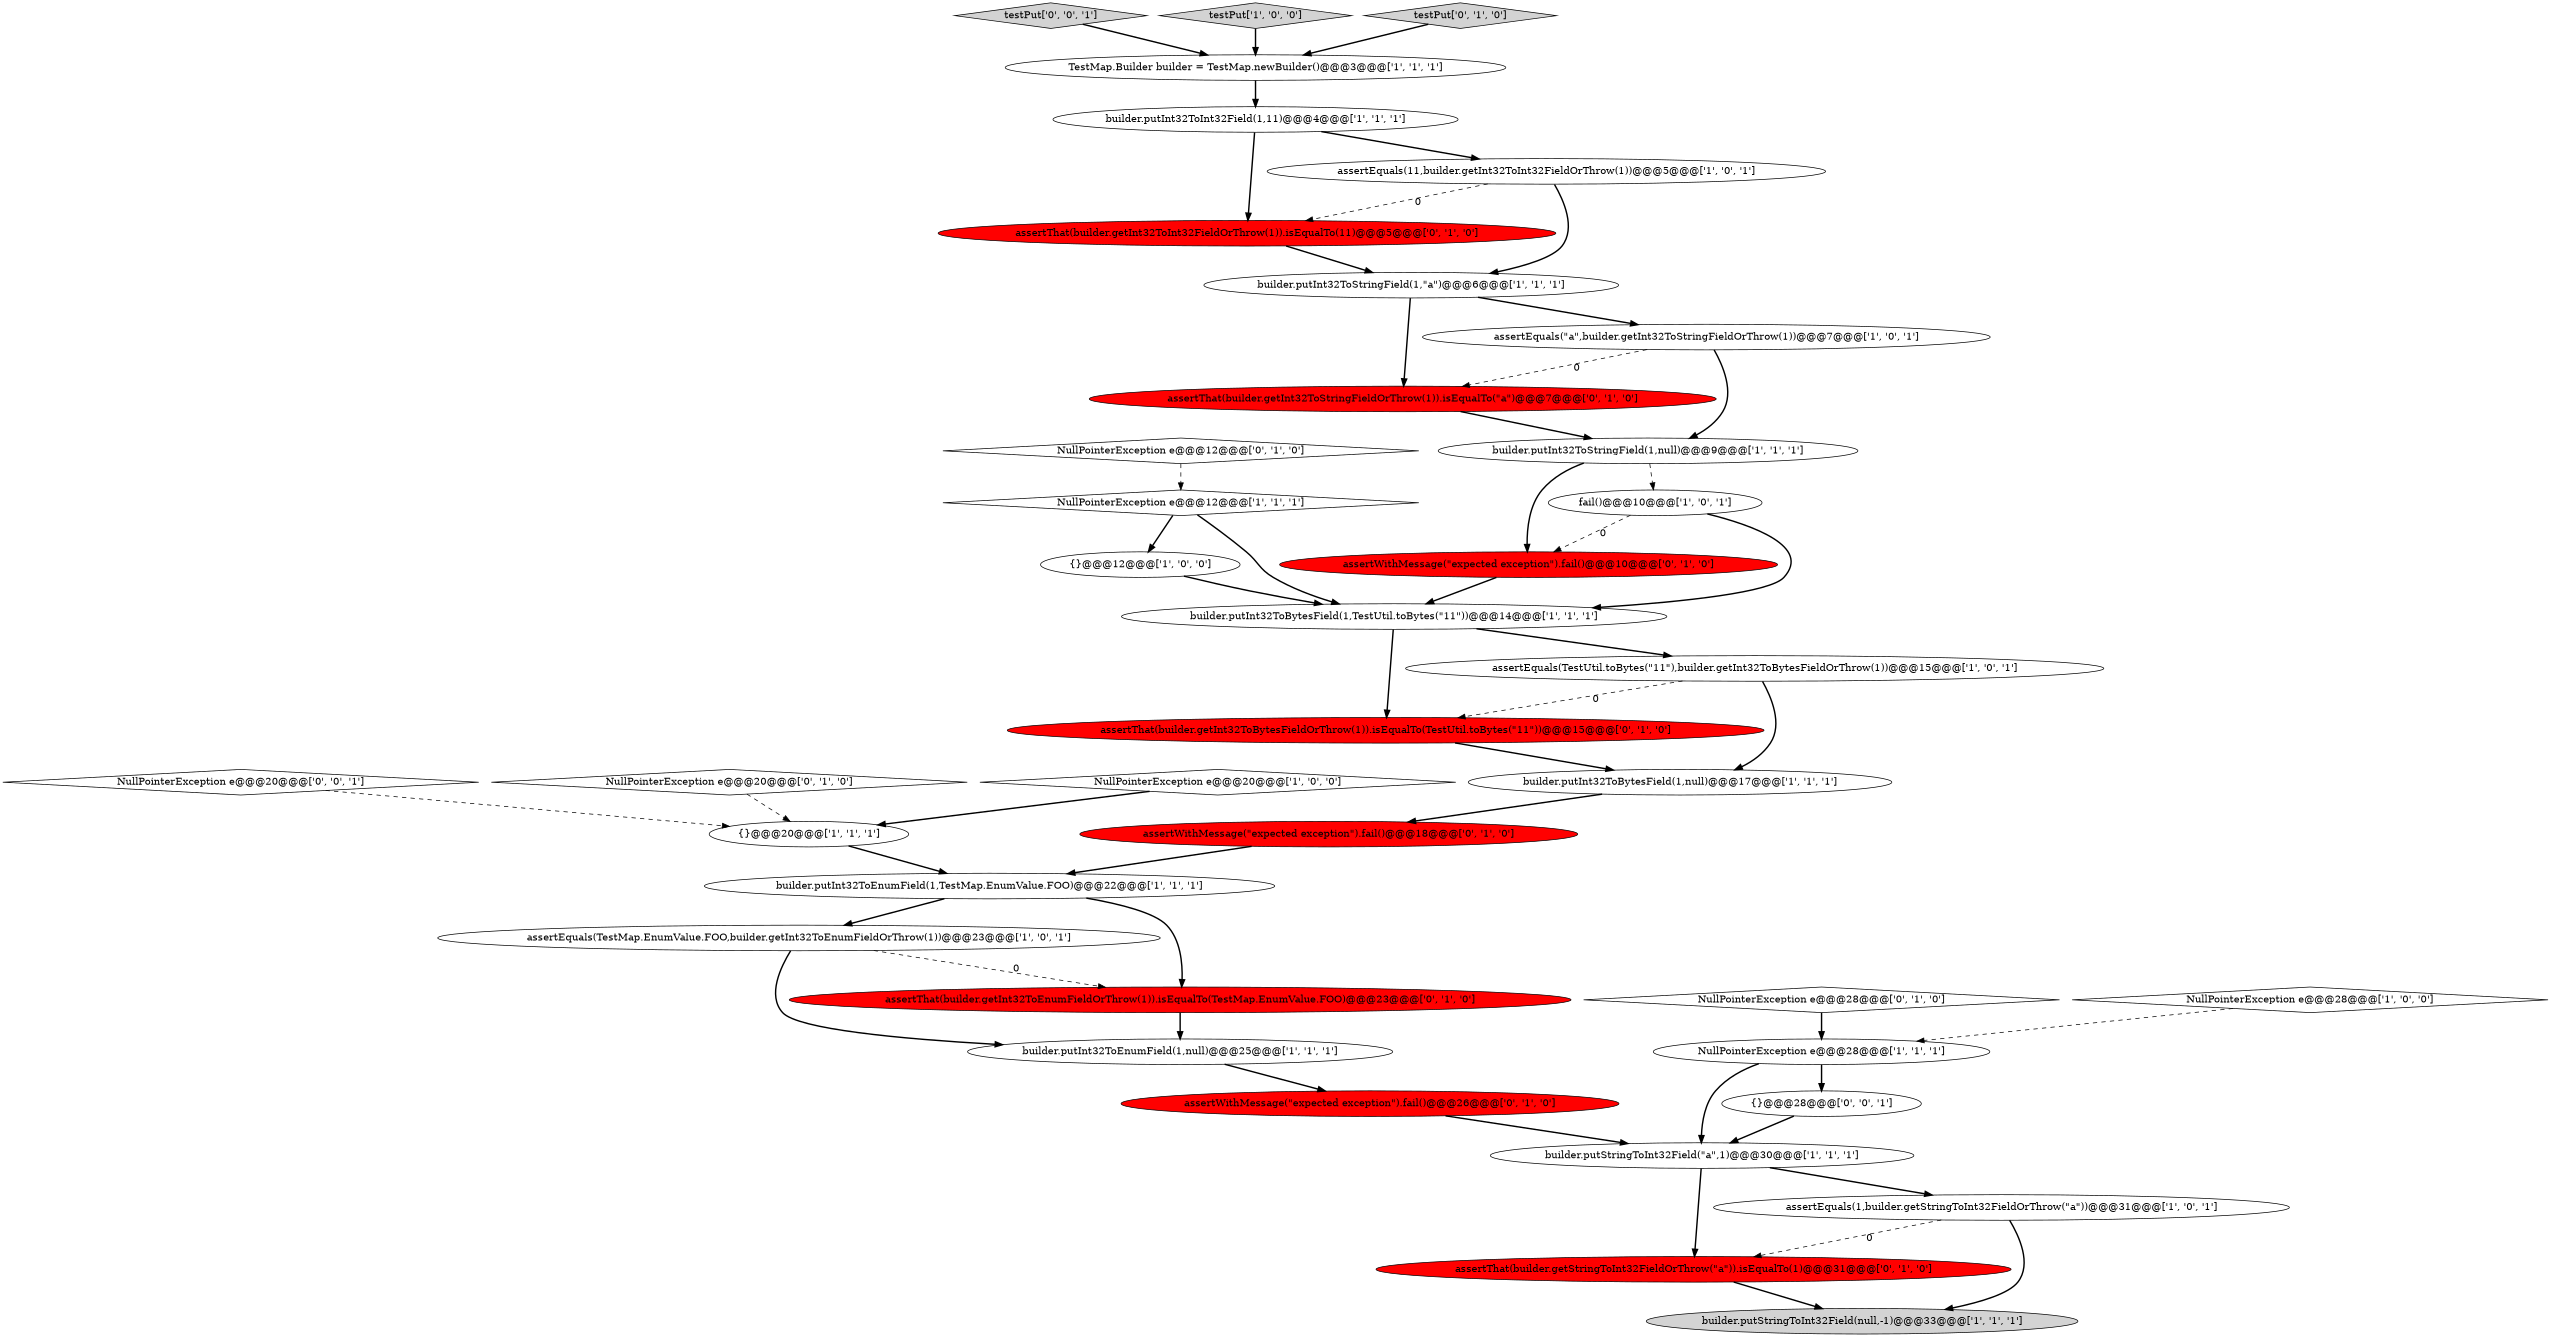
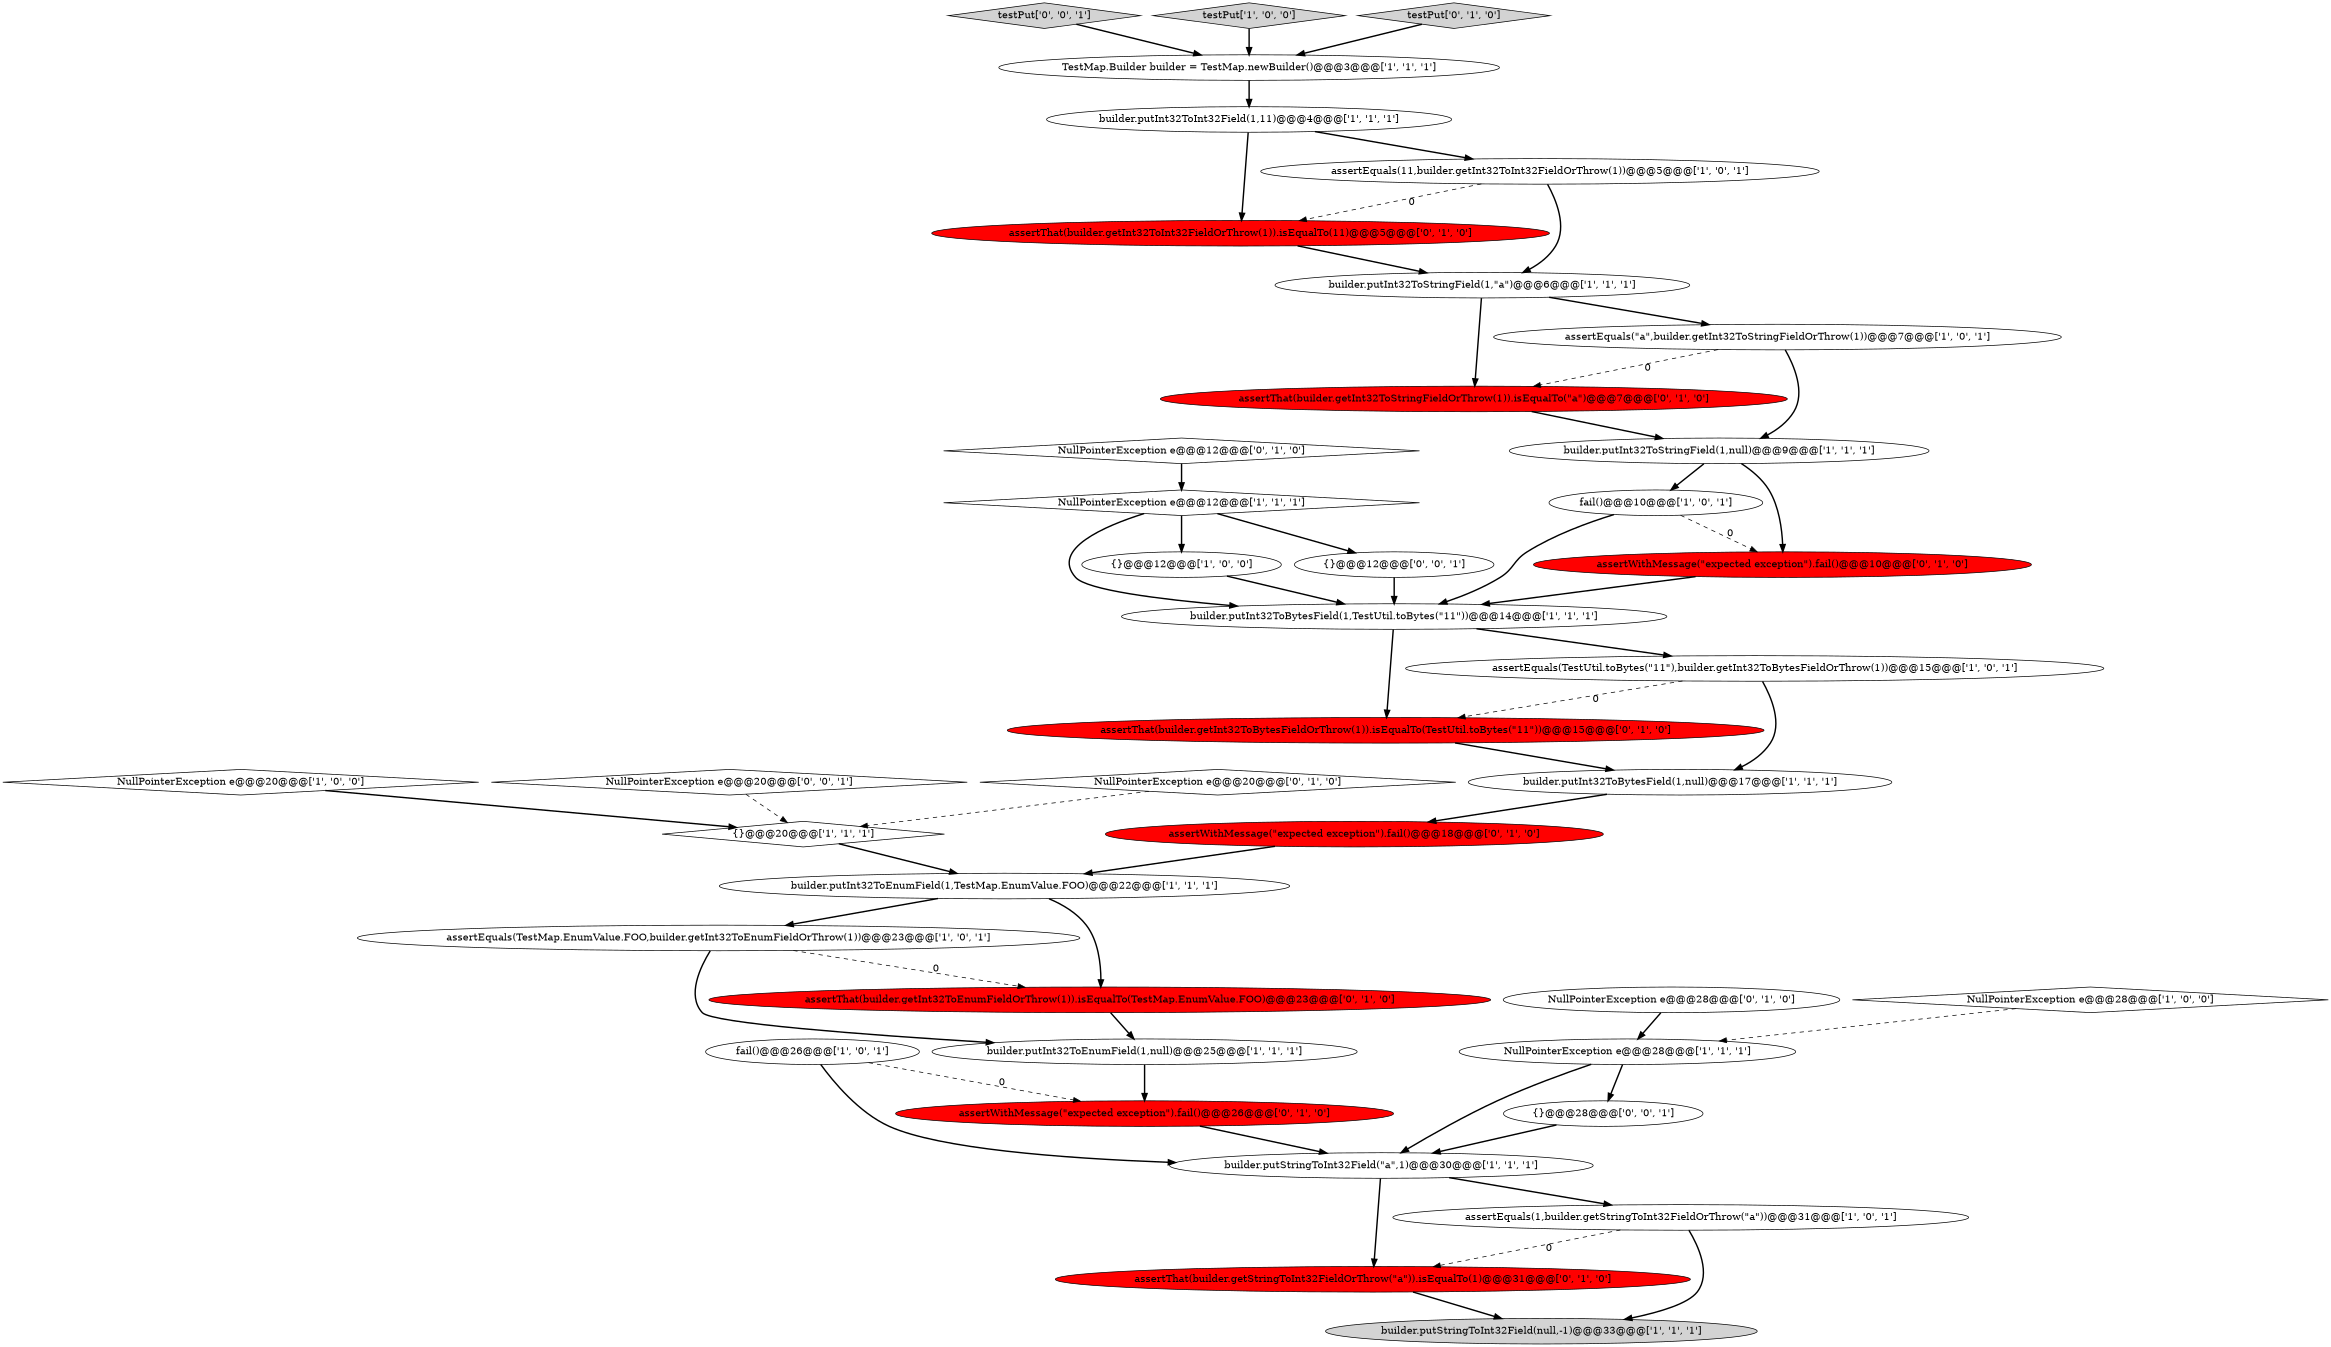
edge "NullPointerException e@@@12@@@['0', '1', '0']" -> "NullPointerException e@@@12@@@['1', '1', '1']": style dashed -> bold
edge "builder.putInt32ToStringField(1,null)@@@9@@@['1', '1', '1']" -> "fail()@@@10@@@['1', '0', '1']": style dashed -> bold
node "{}@@@12@@@['0', '0', '1']": added
node "{}@@@20@@@['1', '1', '1']": shape ellipse -> diamond
node "NullPointerException e@@@28@@@['0', '1', '0']": shape diamond -> ellipse
node "fail()@@@26@@@['1', '0', '1']": added
